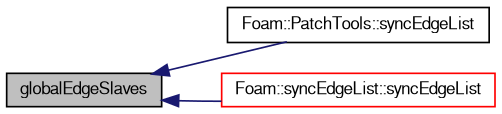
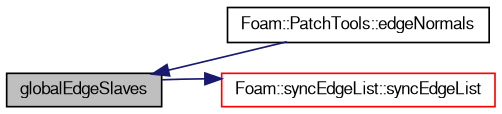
node "Foam::PatchTools::syncEdgeList": label "Foam::PatchTools::syncEdgeList" -> "Foam::PatchTools::edgeNormals"
edge "Foam::syncEdgeList::syncEdgeList" -> "globalEdgeSlaves": reversed
